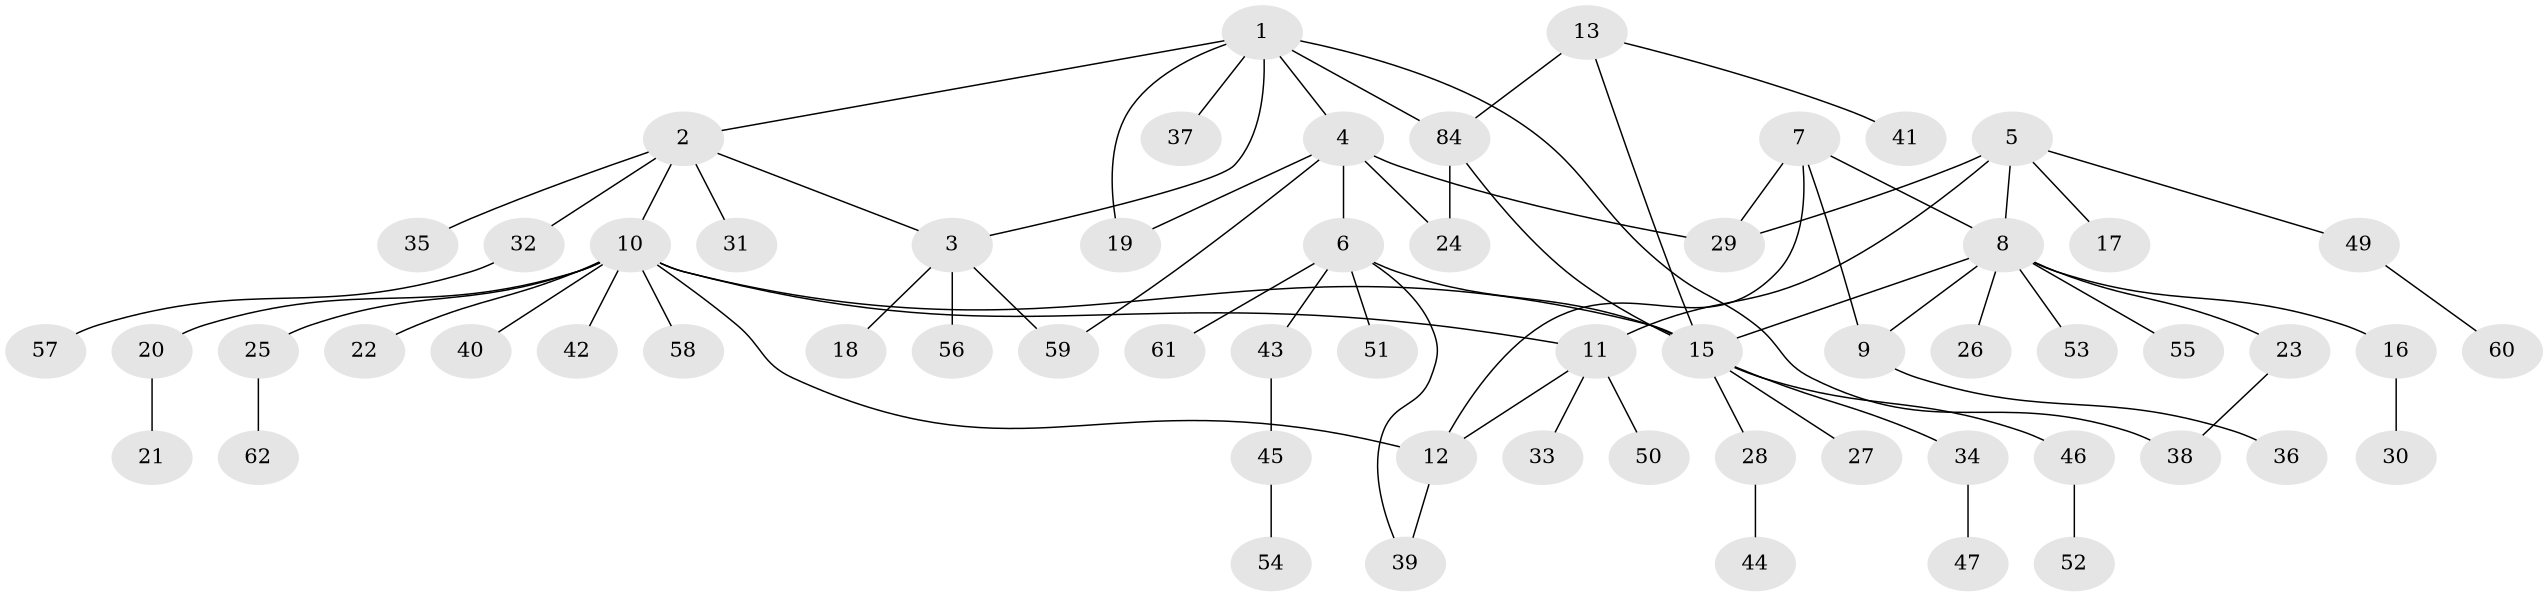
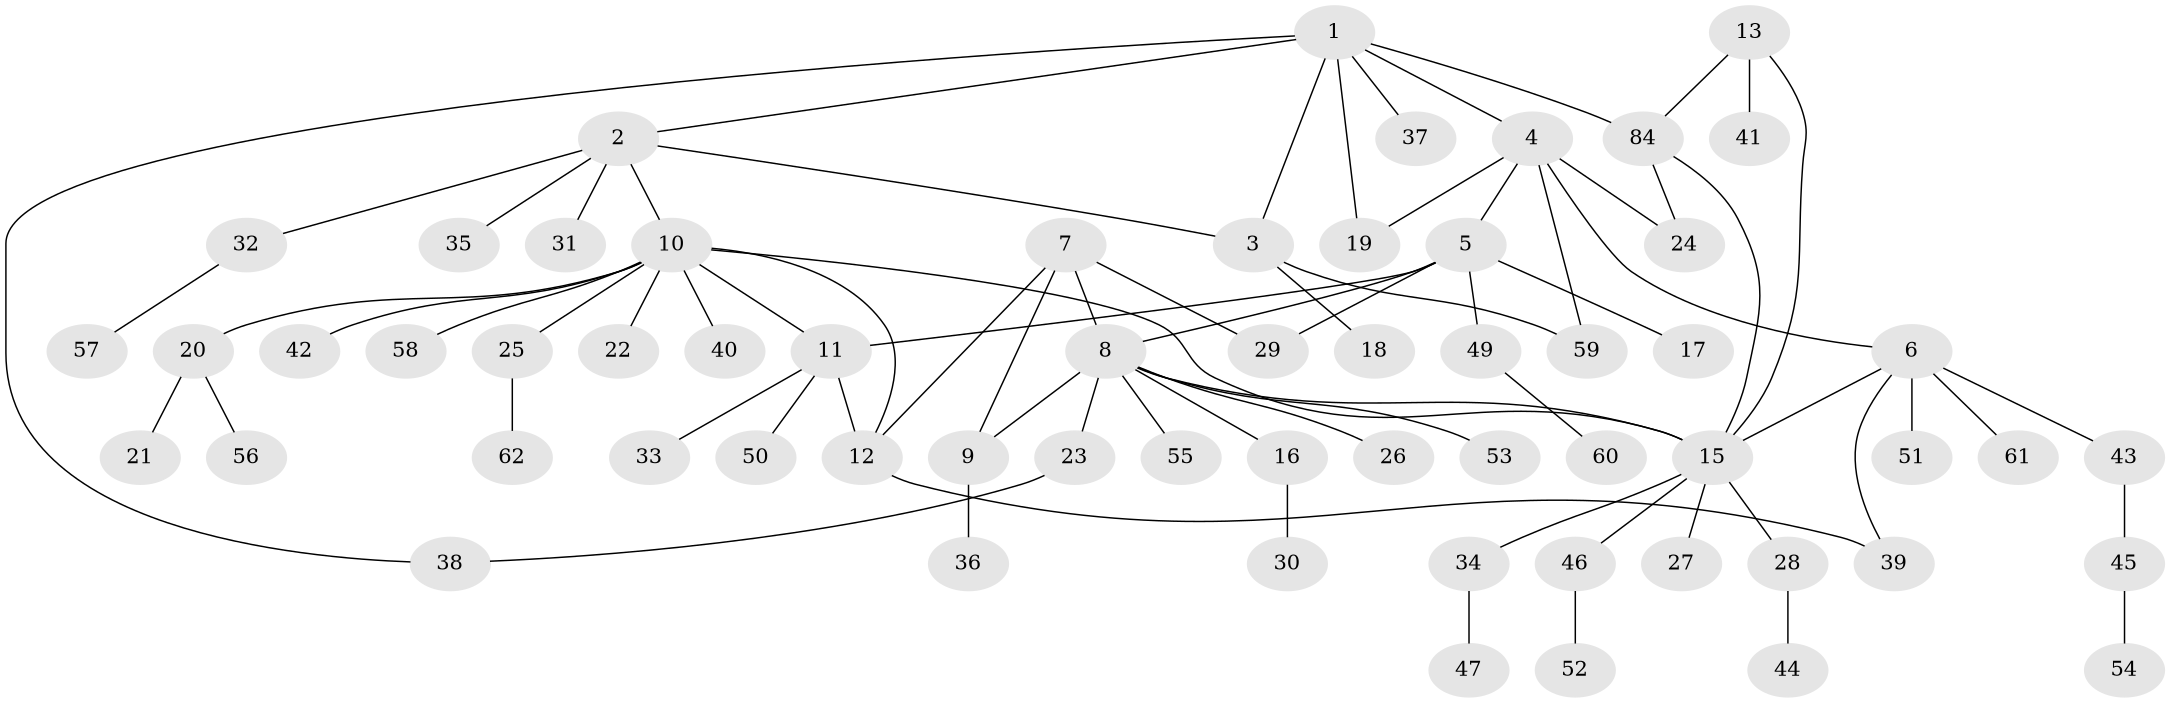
edge "4" -- "29": now "4" -- "5"
edge "3" -- "56": now "20" -- "56"
